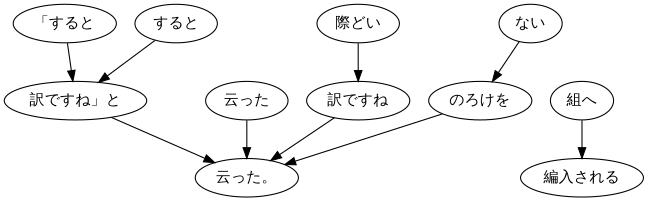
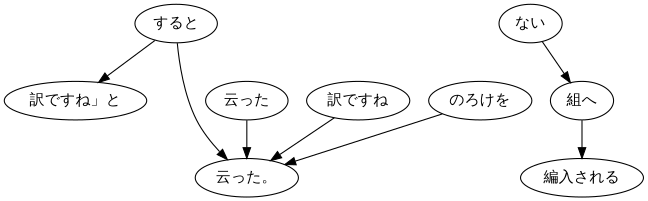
node "「すると": removed
node "際どい": removed
edge "ない" -> "のろけを": now "ない" -> "組へ"
edge "訳ですね」と" -> "云った。": now "すると" -> "云った。"
